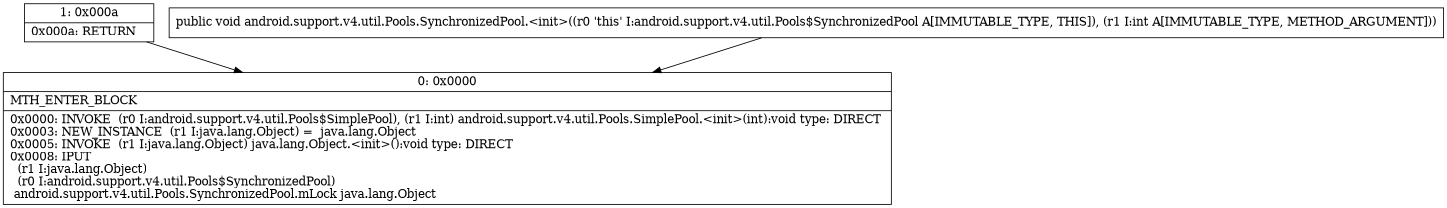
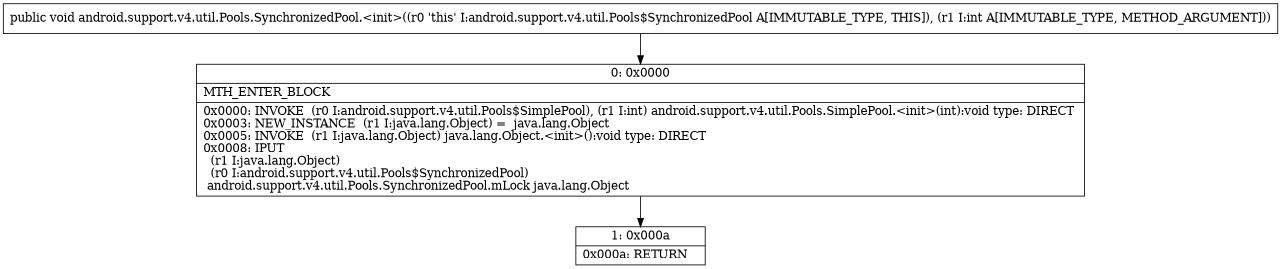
edge "1: 0x000a" -> "0: 0x0000": reversed
